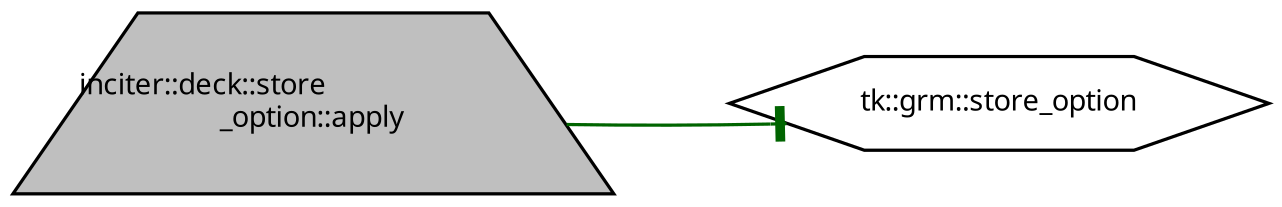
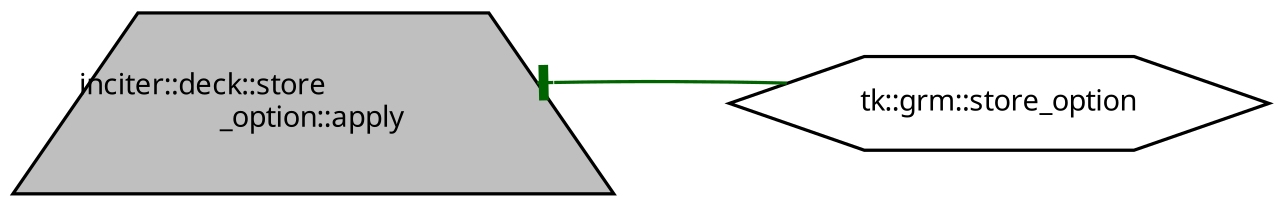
edge "inciter::deck::store _option::apply" -> "tk::grm::store_option": reversed
